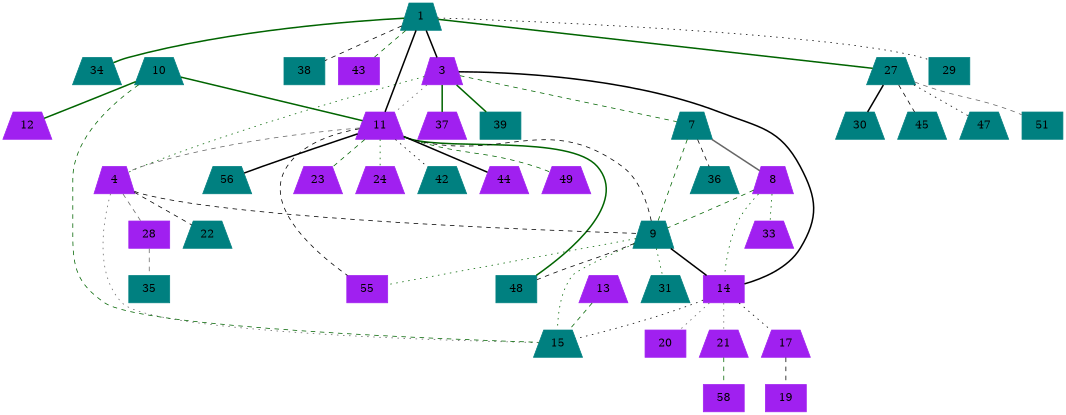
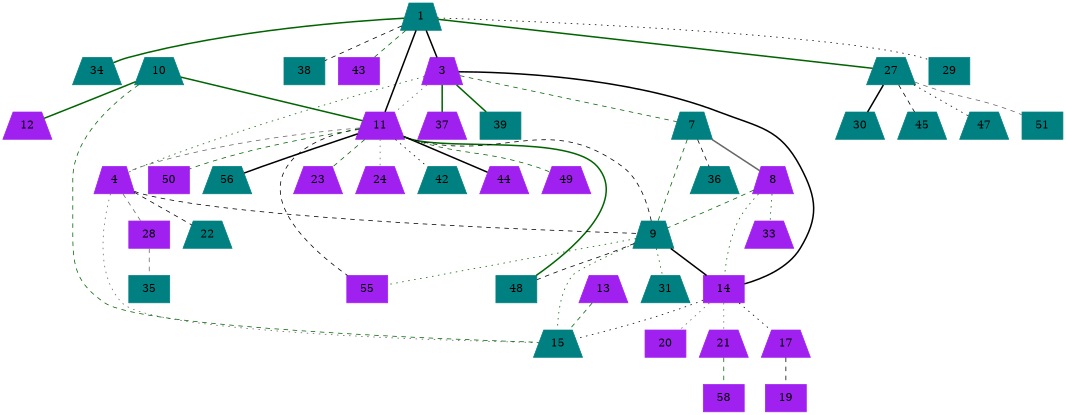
edge "11" -- "24": color darkgreen -> gray40
node "50": added
